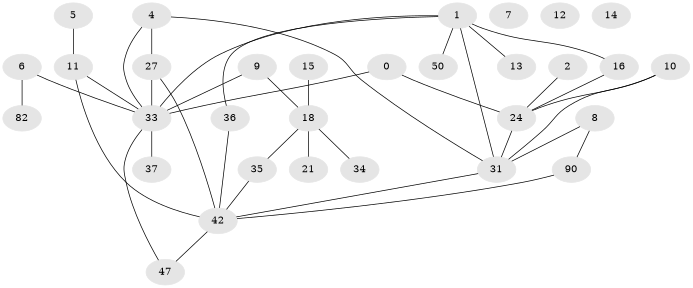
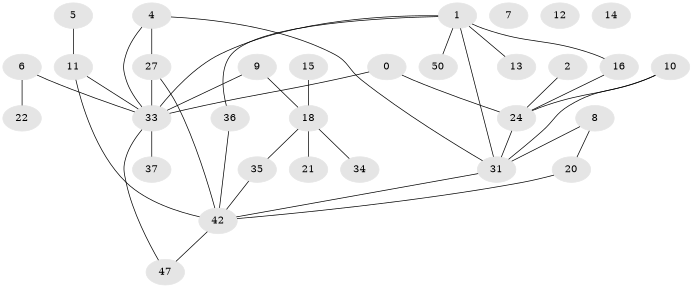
node "82": label "82" -> "22"
node "90": label "90" -> "20"
